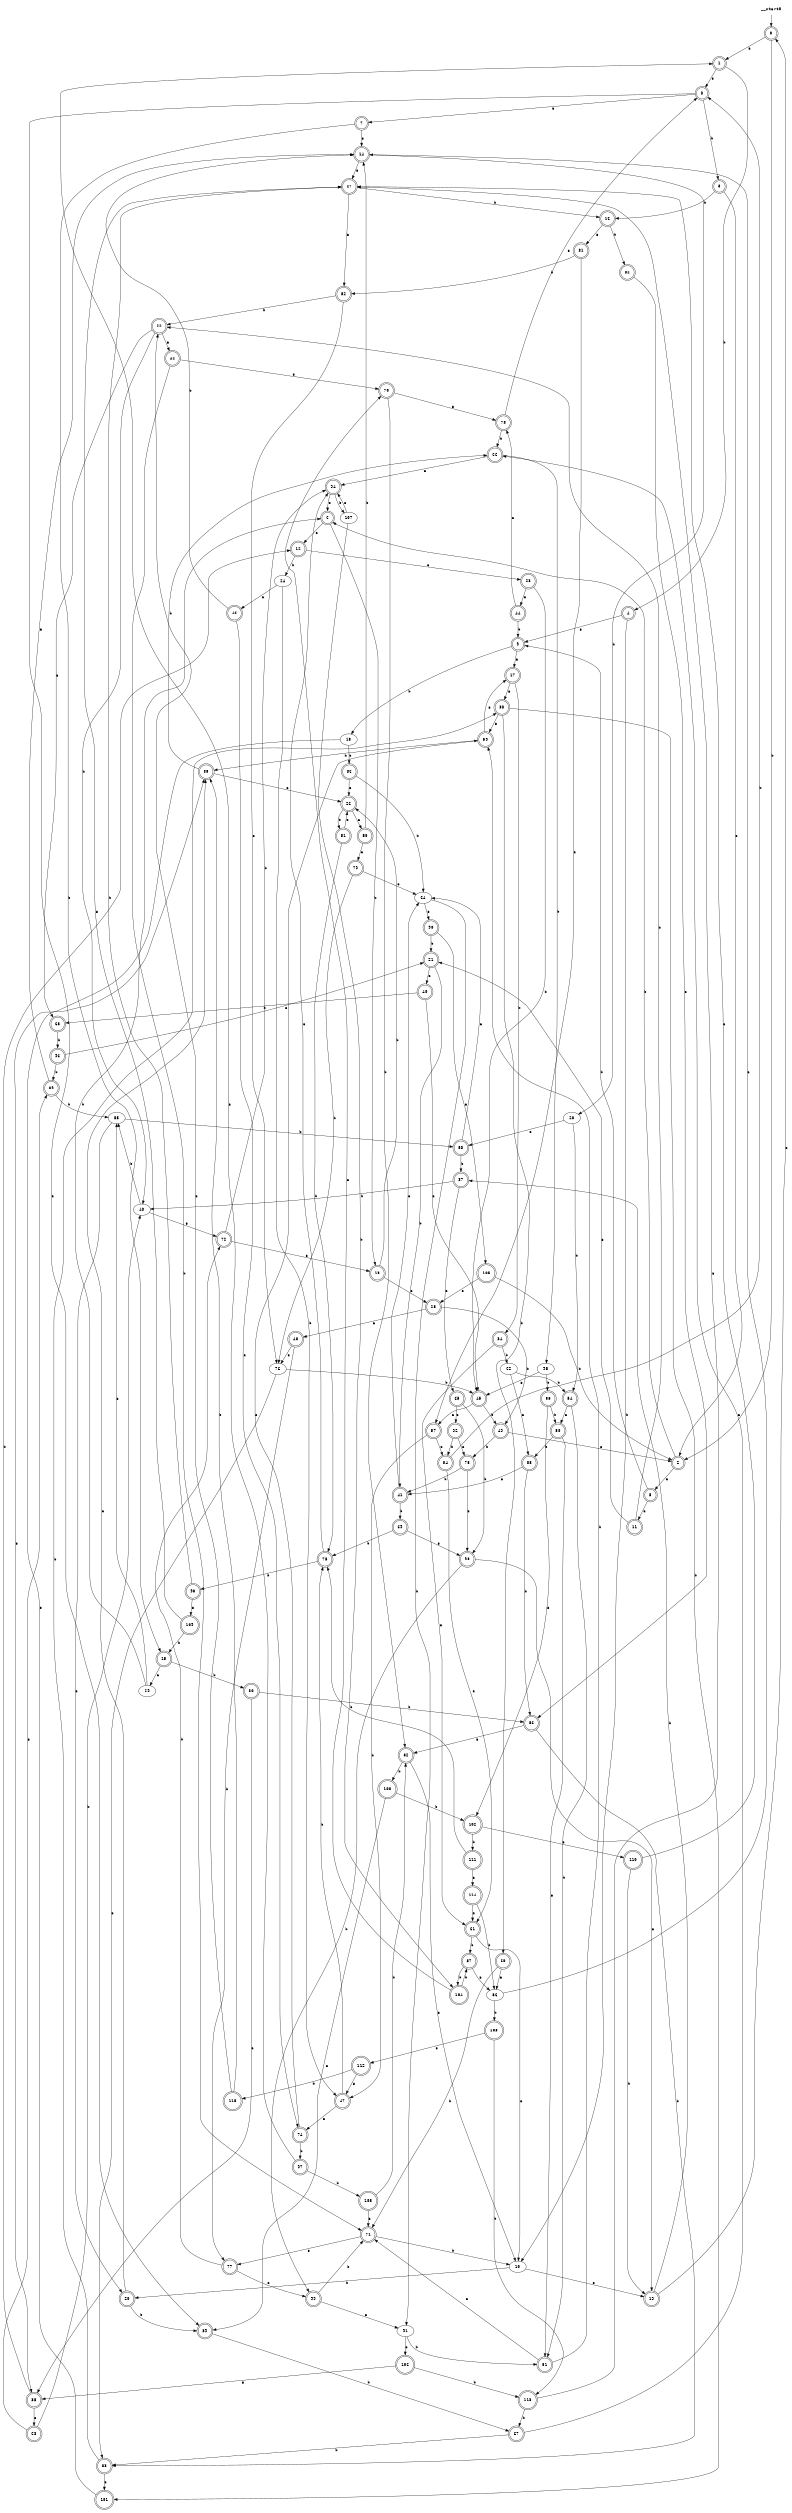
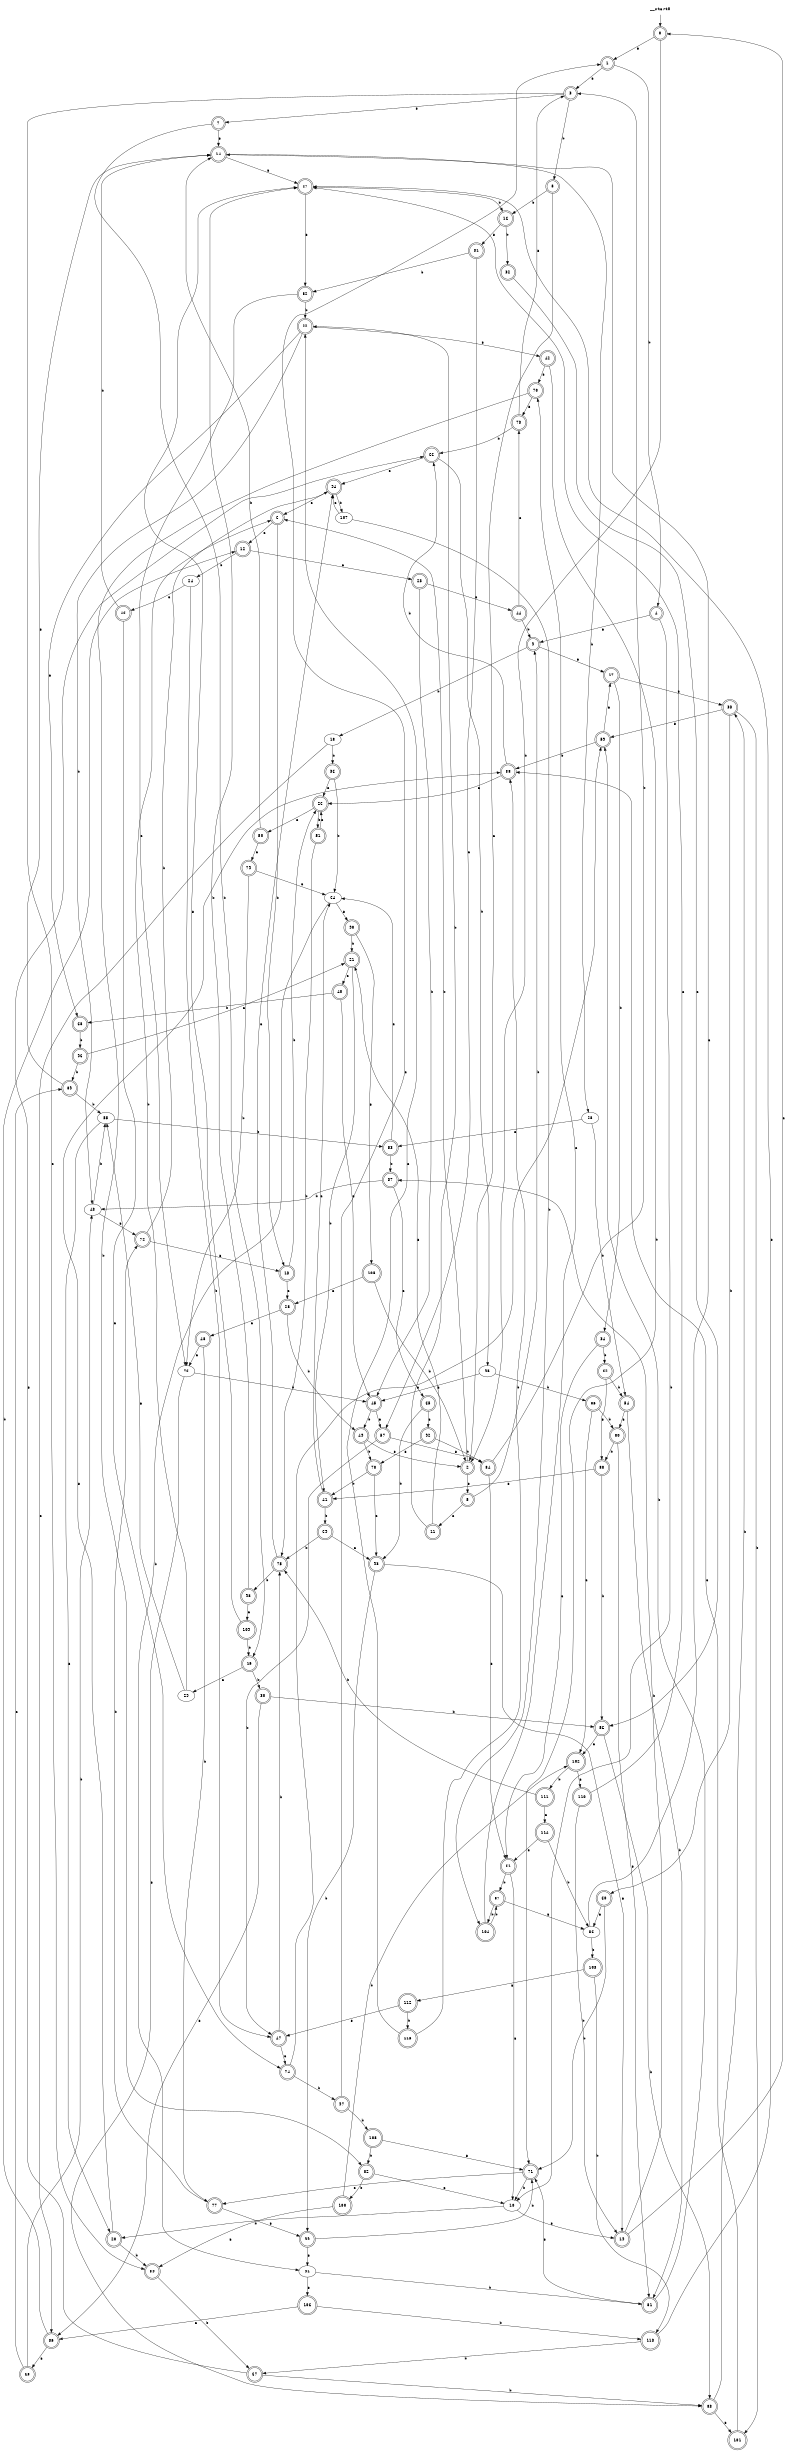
node "62": shape ellipse -> doublecircle
edge "56" -> "82": now "56" -> "102"
